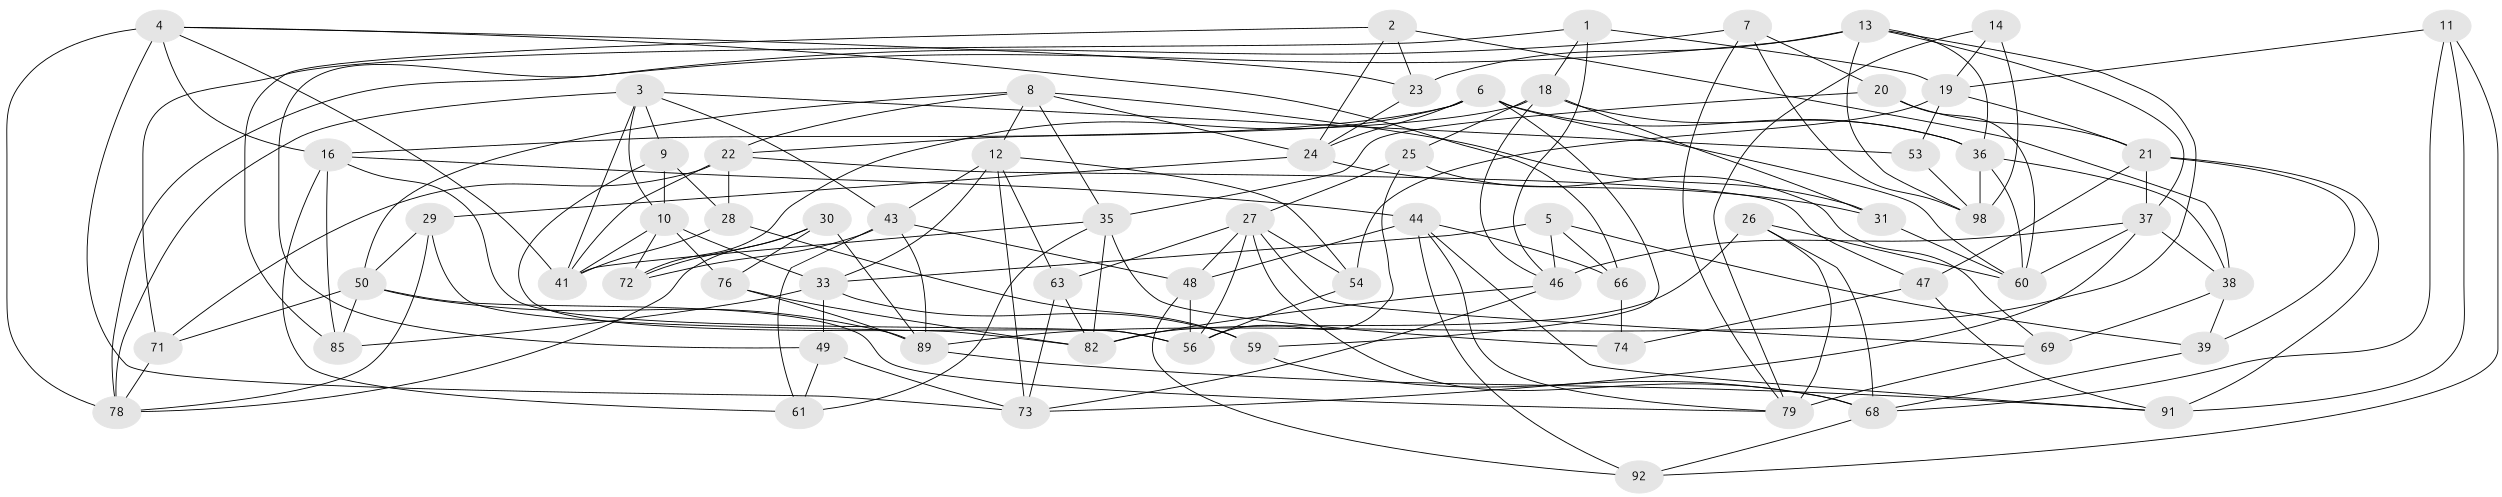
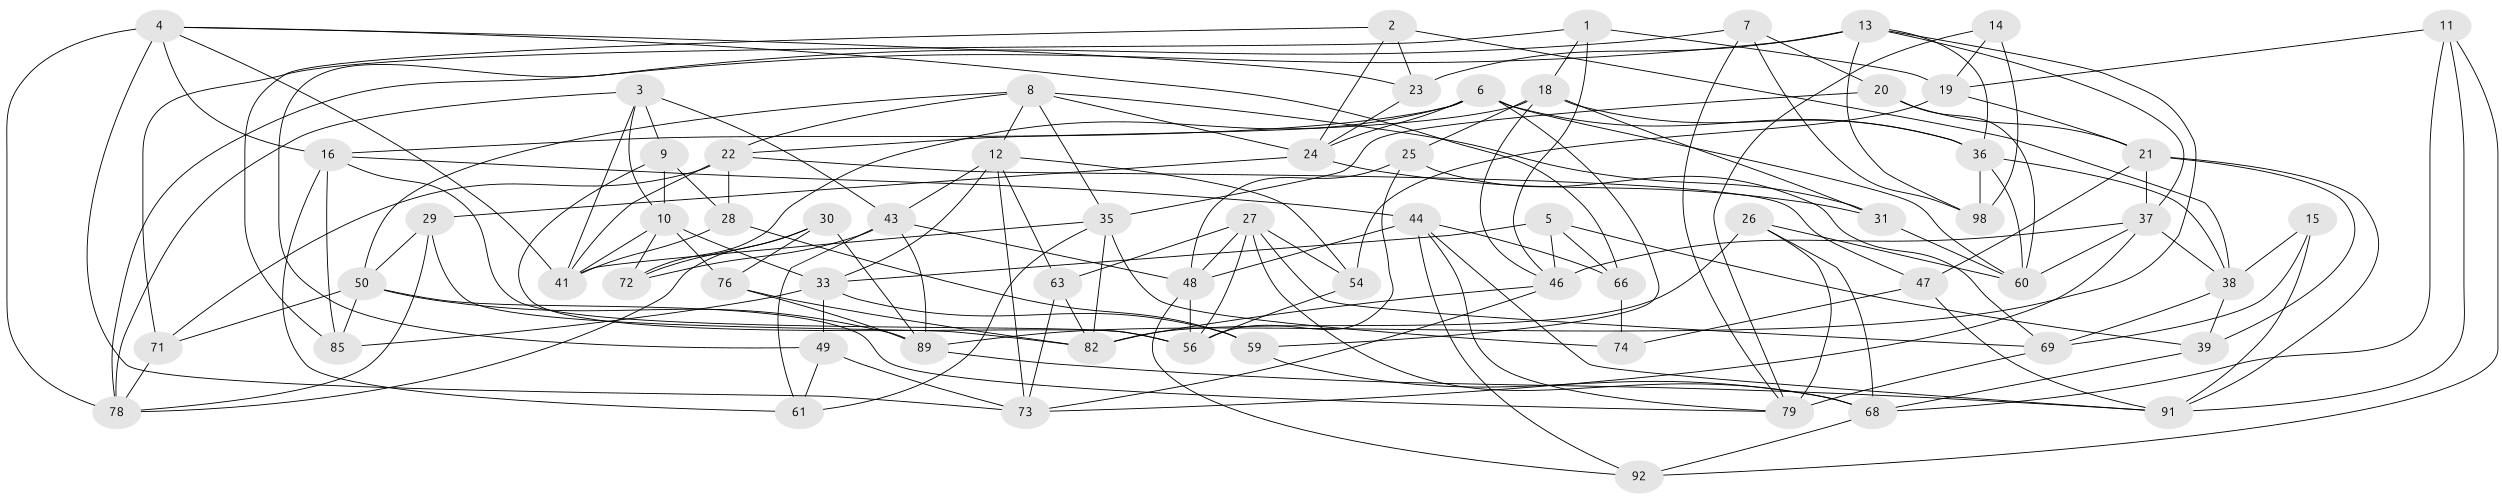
node "53": removed
edge "25" -- "27": now "25" -- "48"
node "15": added
